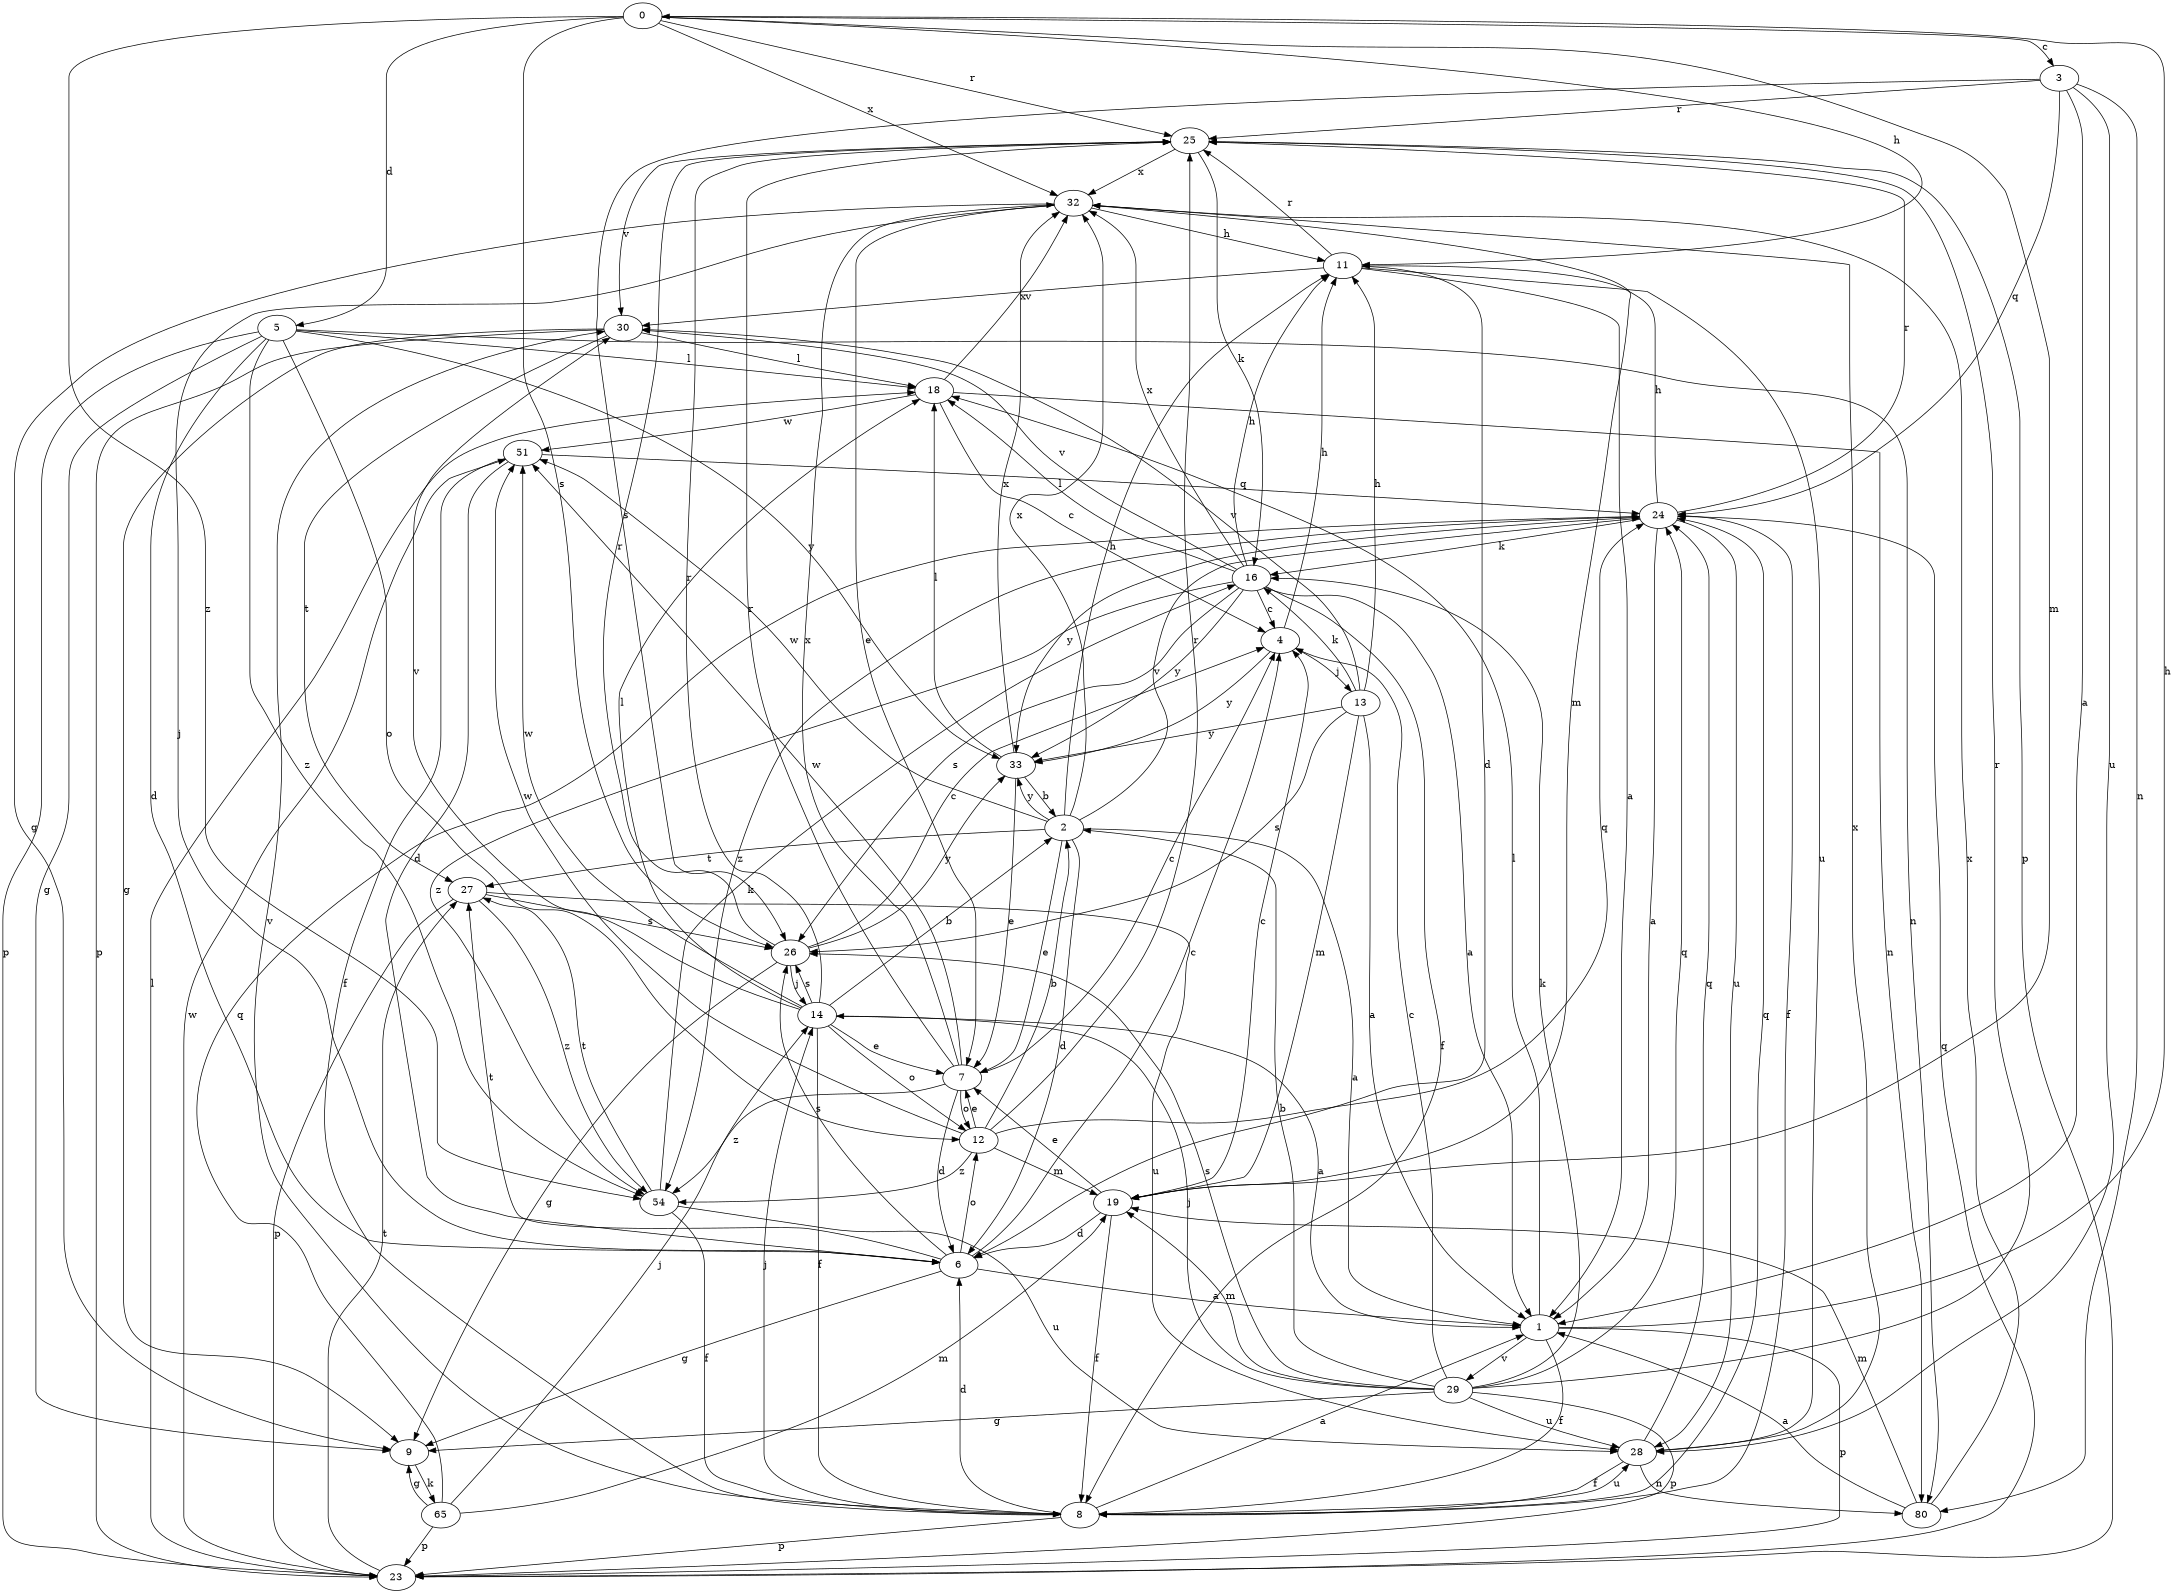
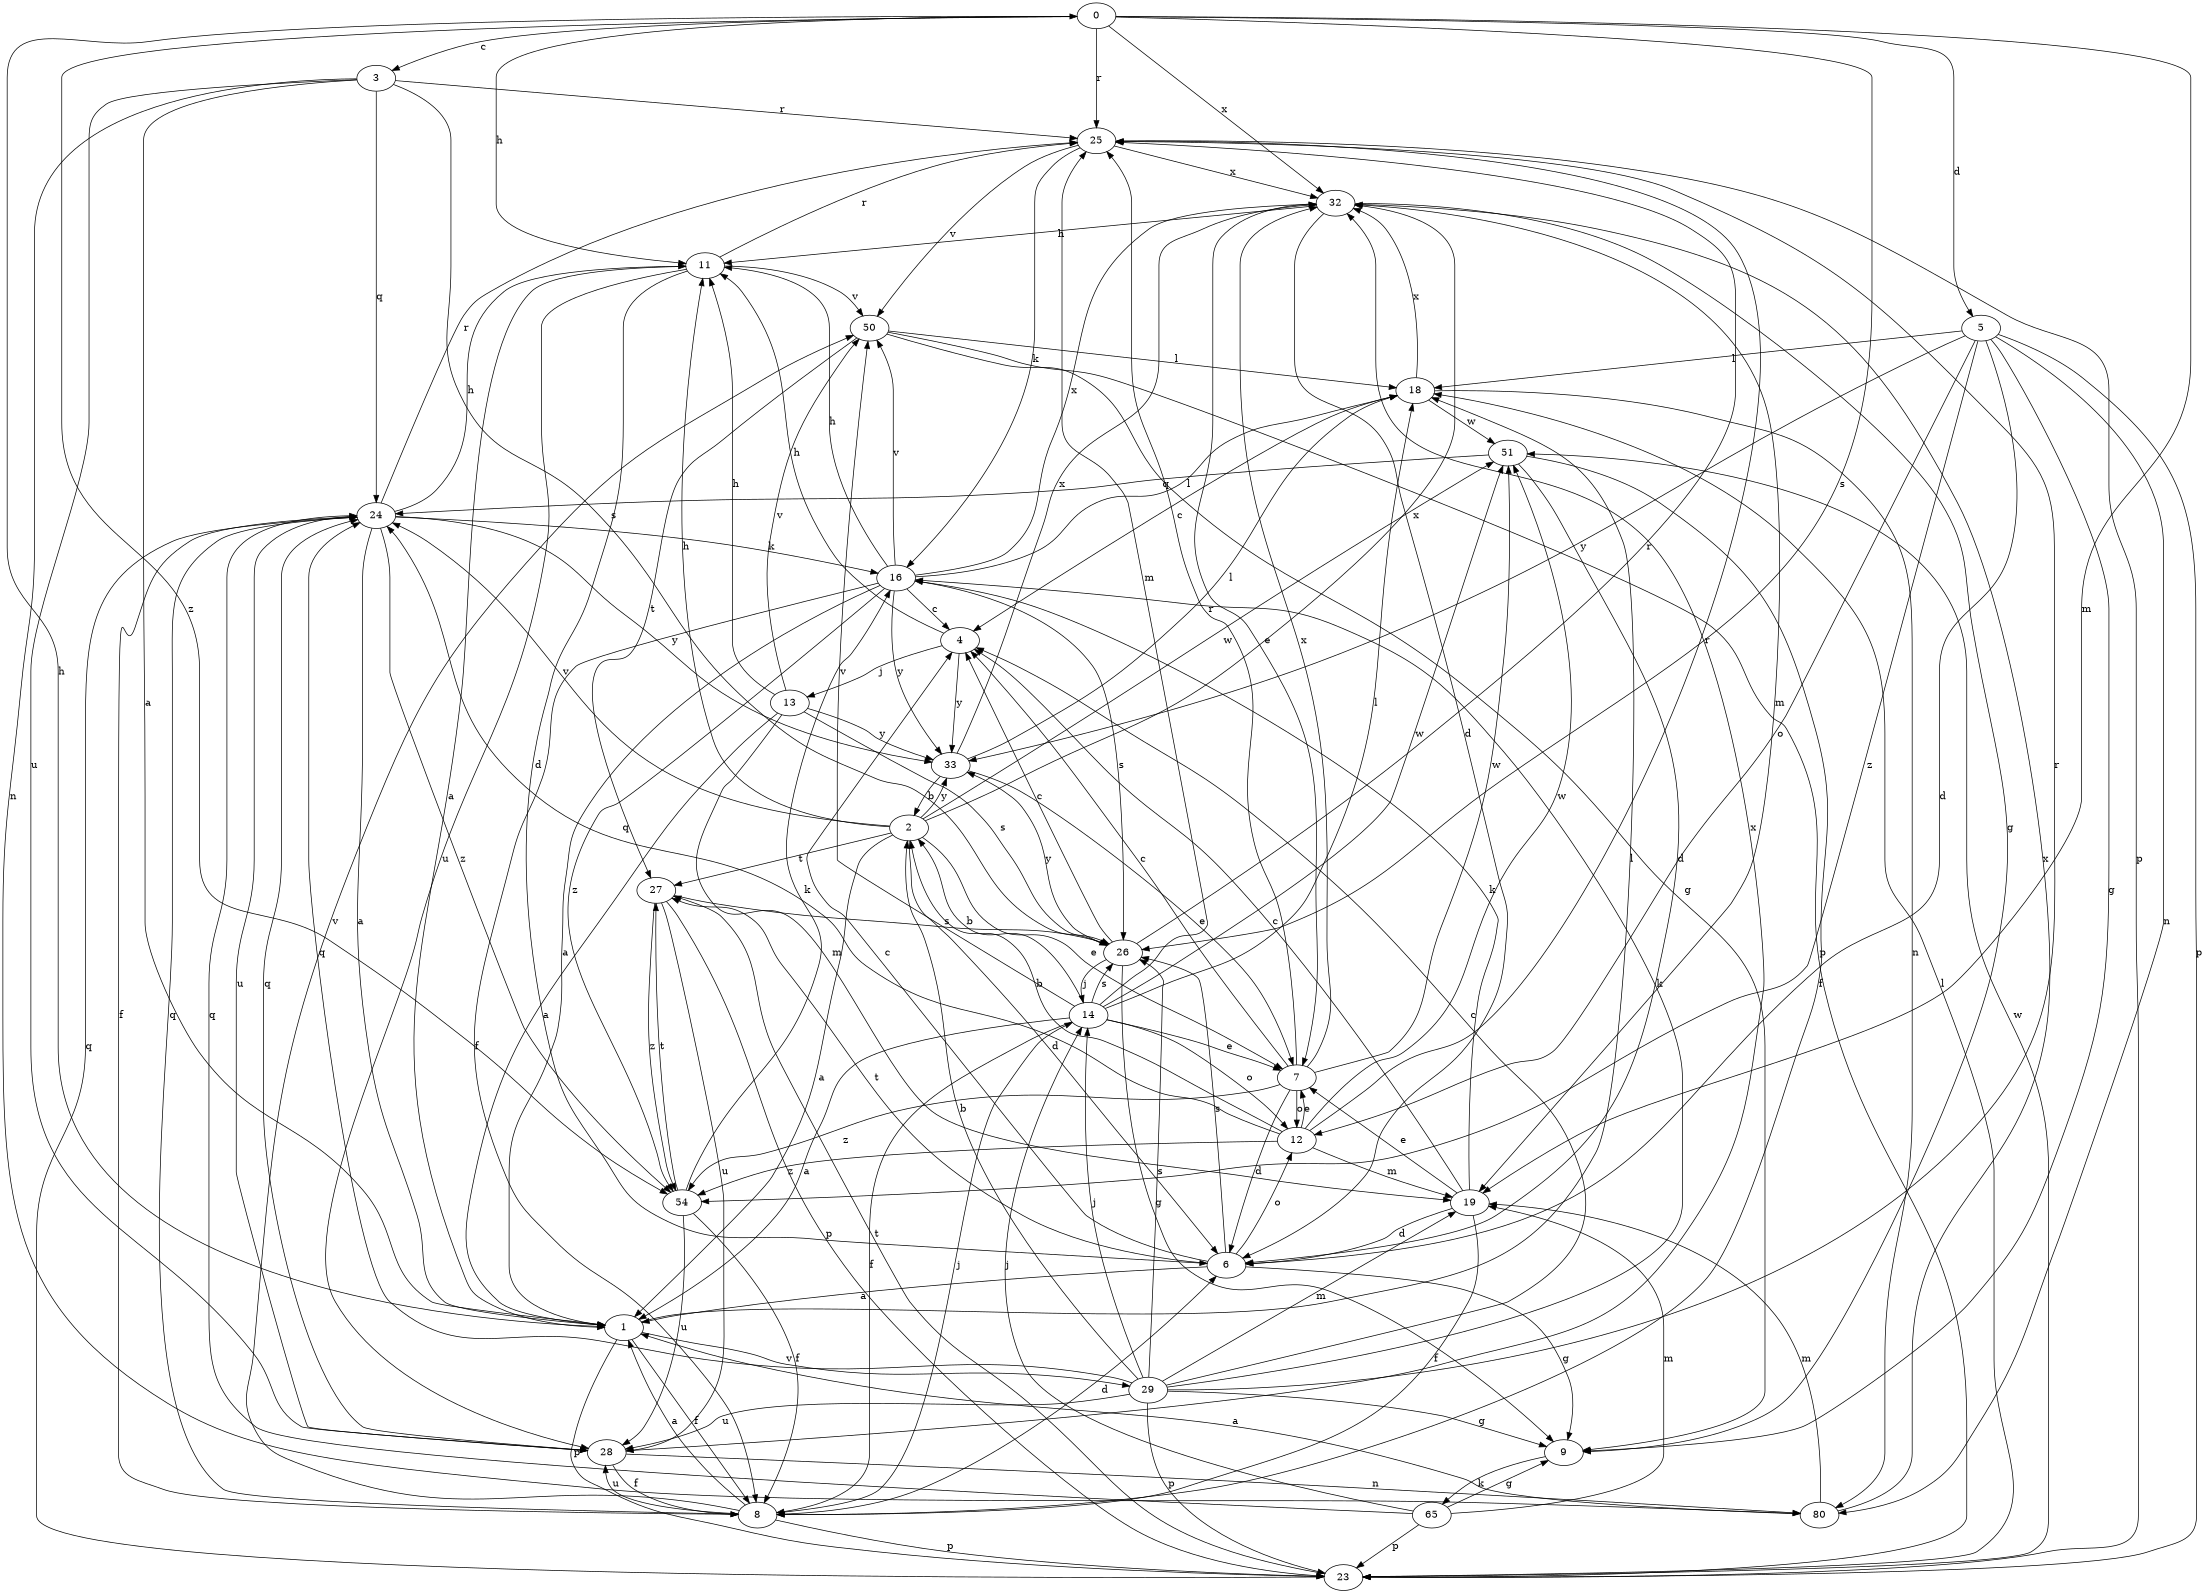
node "30": label "30" -> "50"
edge "14" -> "25": label "r" -> "m"
edge "13" -> "16": now "19" -> "16"
edge "32" -> "6": label "j" -> "d"
